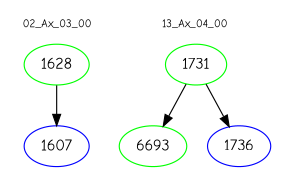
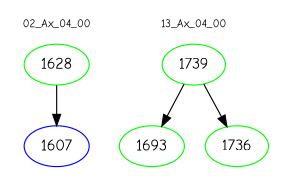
cluster "02_Ax_03_00": label "02_Ax_03_00" -> "02_Ax_04_00"
node "1731": label "1731" -> "1739"
node "6693": label "6693" -> "1693"
node "1736": color blue -> green
